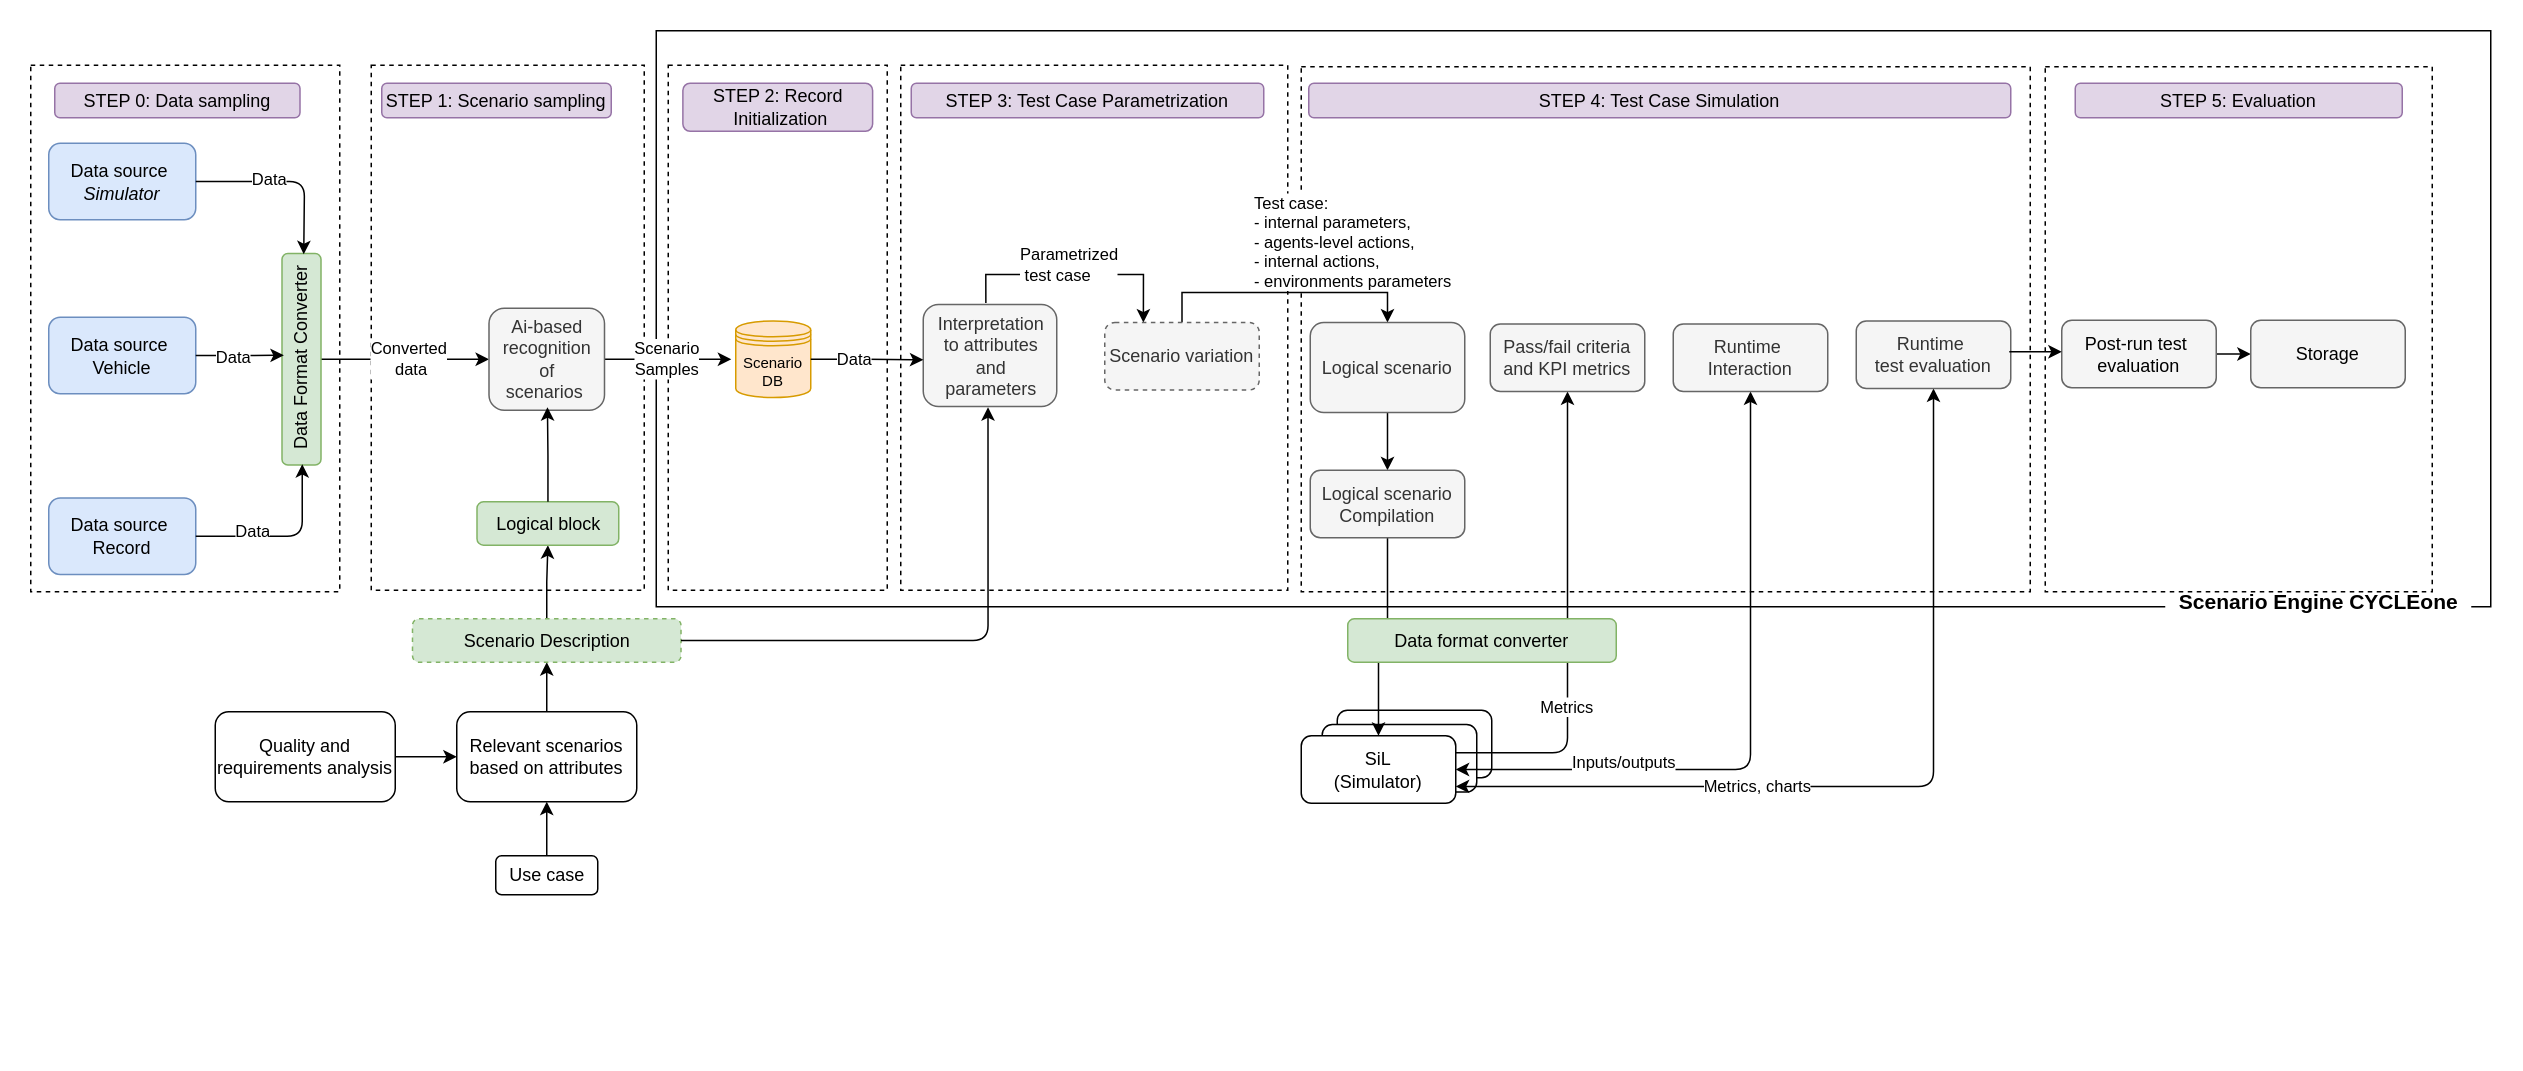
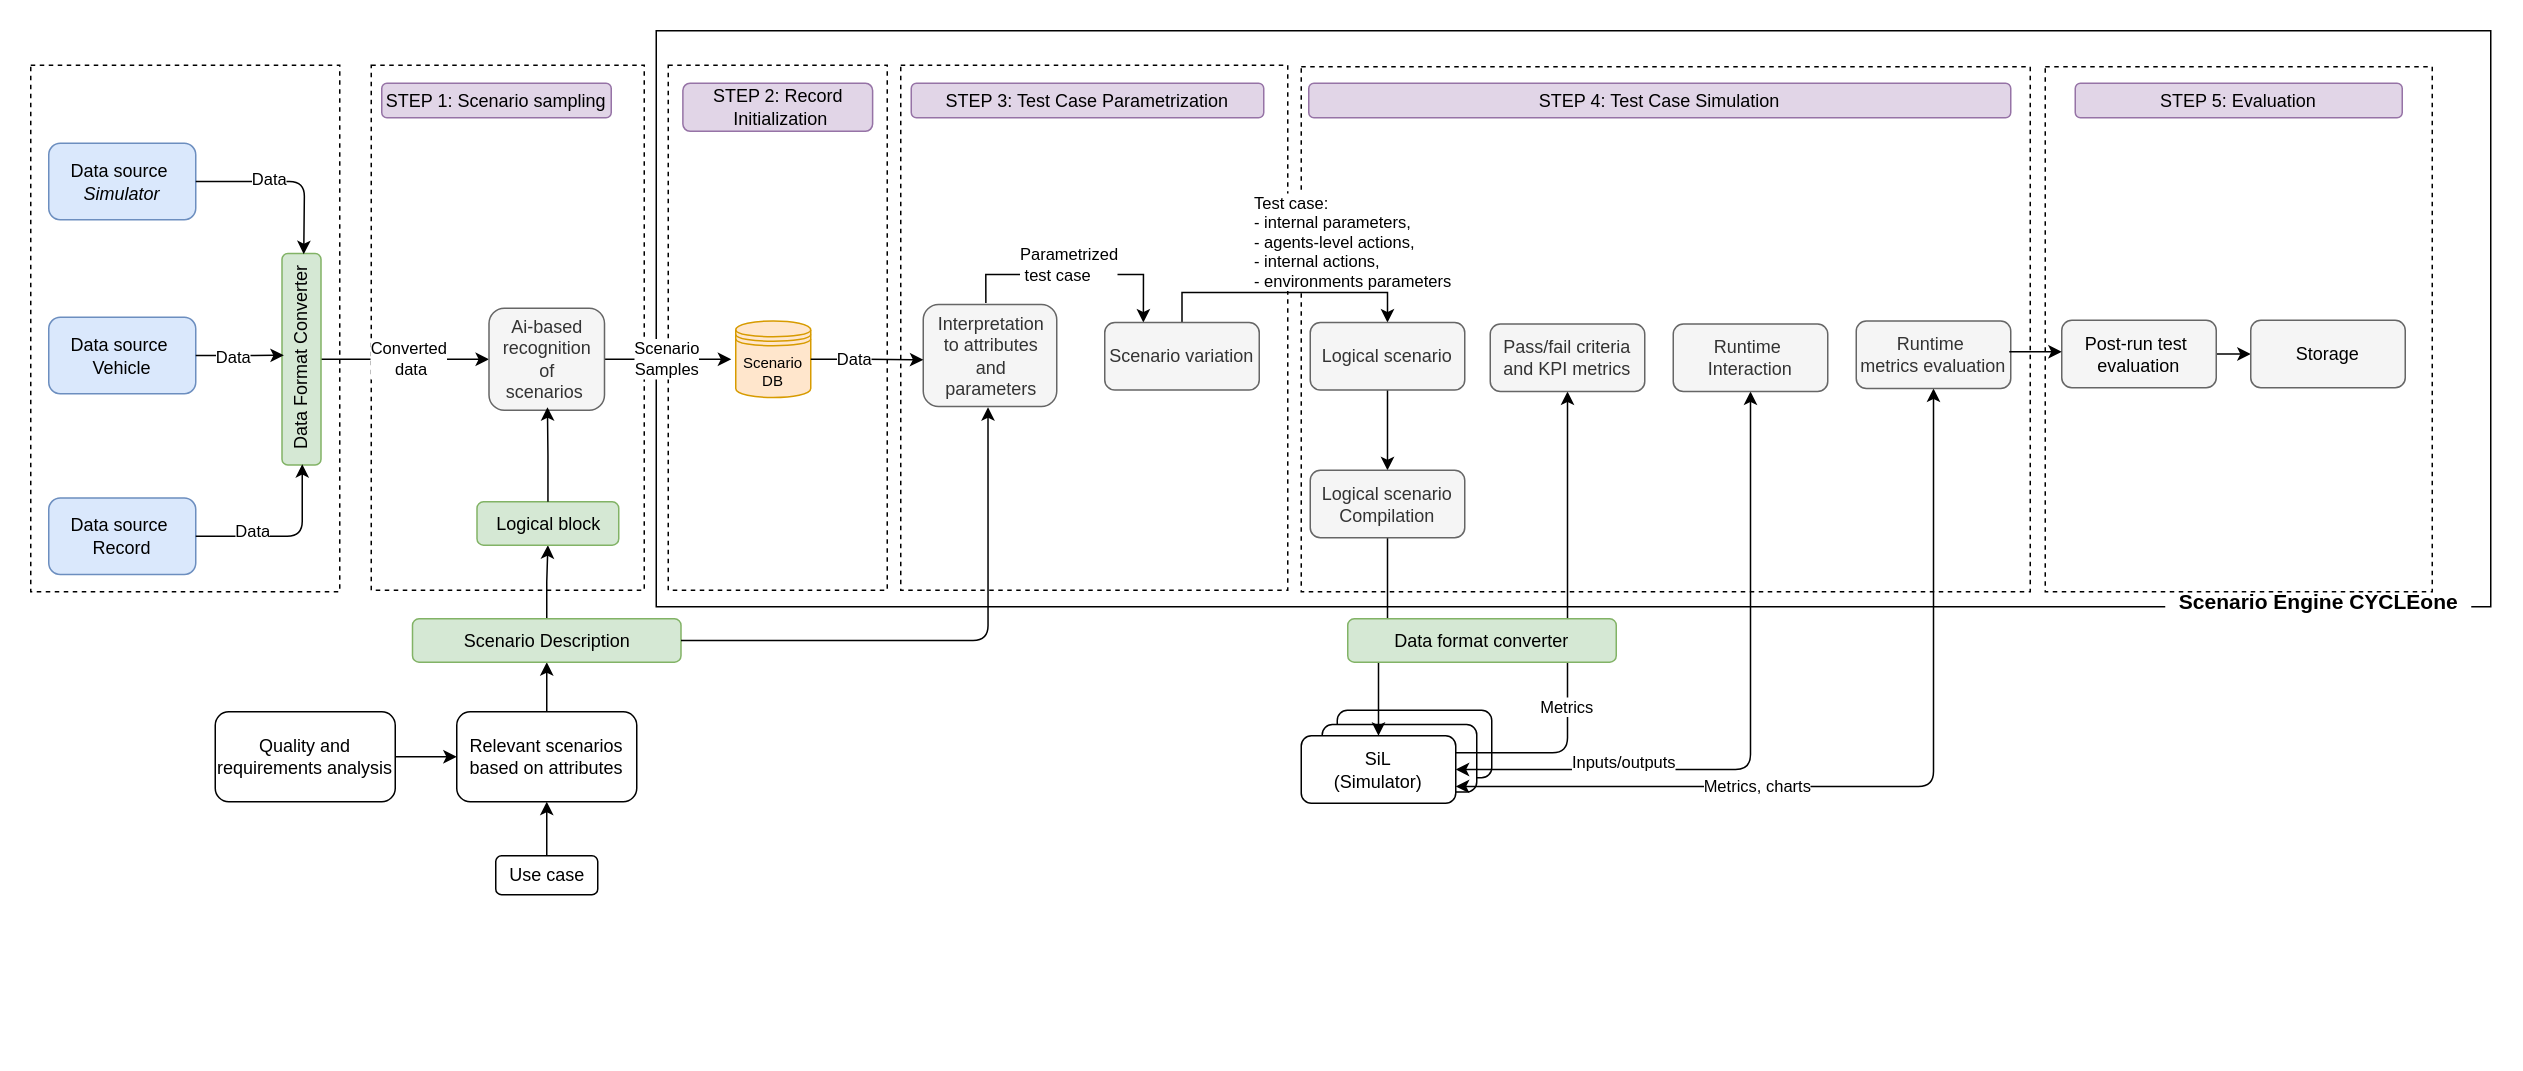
node "STEP 0: Data sampling": removed
node "Runtime test evaluation": label "Runtime test evaluation" -> "Runtime metrics evaluation"
node "Scenario variation": style dashed -> solid
node "Logical scenario": size 155x90 -> 155x68
node "Scenario Description": style dashed -> solid
